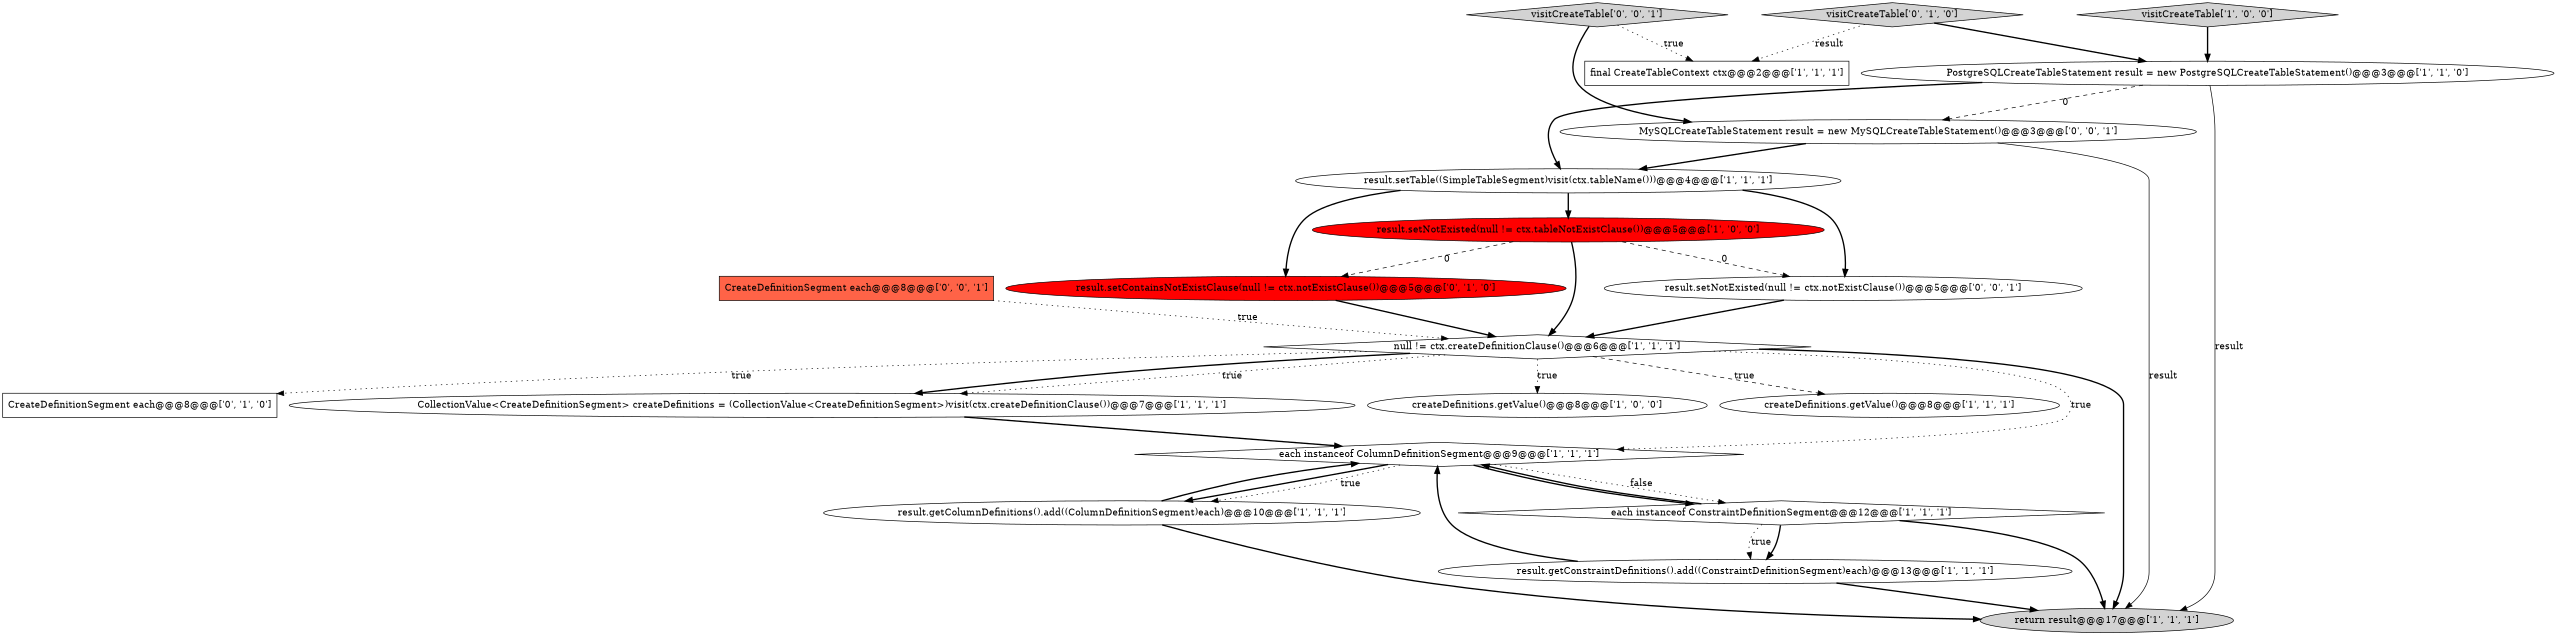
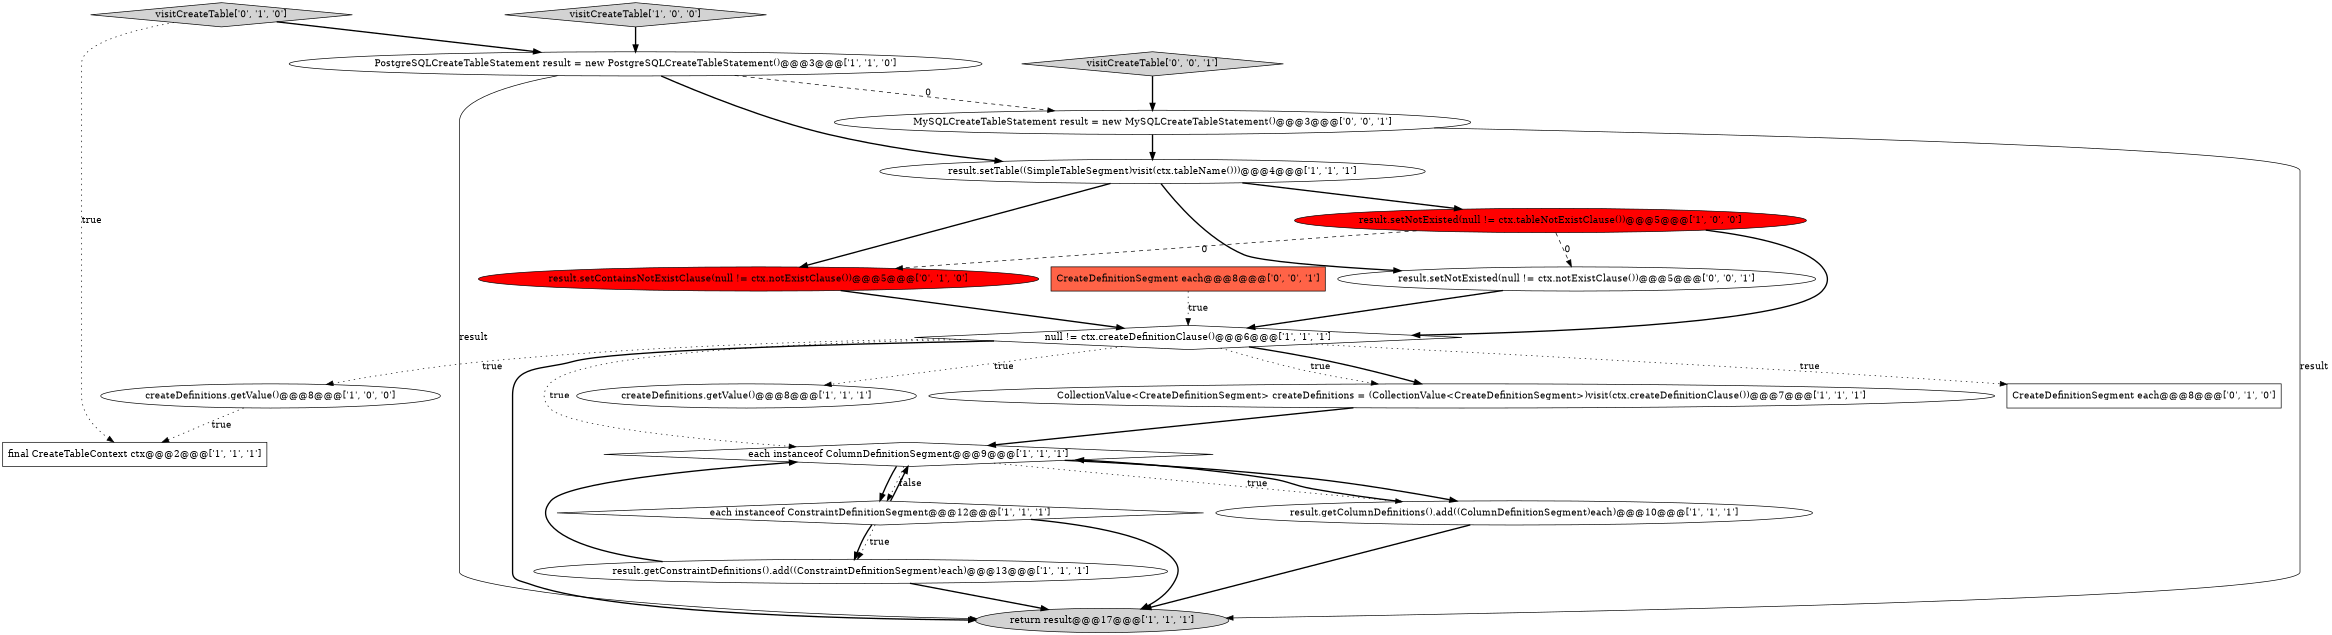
edge "visitCreateTable['0', '0', '1']" -> "final CreateTableContext ctx@@@2@@@['1', '1', '1']": now "createDefinitions.getValue()@@@8@@@['1', '0', '0']" -> "final CreateTableContext ctx@@@2@@@['1', '1', '1']"
edge "visitCreateTable['0', '1', '0']" -> "final CreateTableContext ctx@@@2@@@['1', '1', '1']": label "result" -> "true"
edge "null != ctx.createDefinitionClause()@@@6@@@['1', '1', '1']" -> "createDefinitions.getValue()@@@8@@@['1', '1', '1']": style dashed -> dotted
